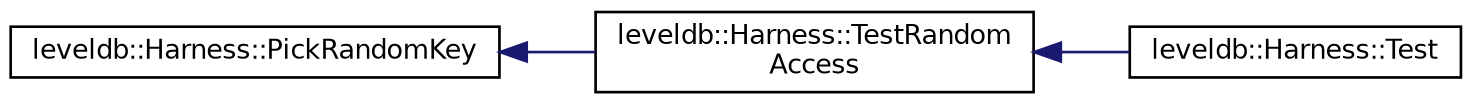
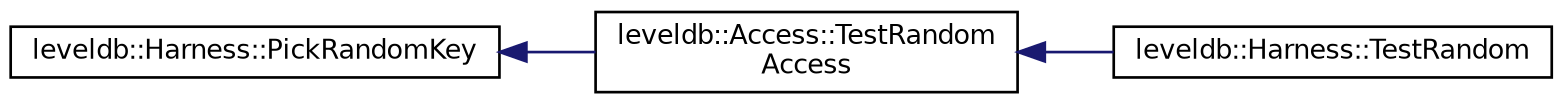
node "leveldb::Harness::TestRandom Access": label "leveldb::Harness::TestRandom Access" -> "leveldb::Access::TestRandom Access"
node "leveldb::Harness::Test": label "leveldb::Harness::Test" -> "leveldb::Harness::TestRandom"
